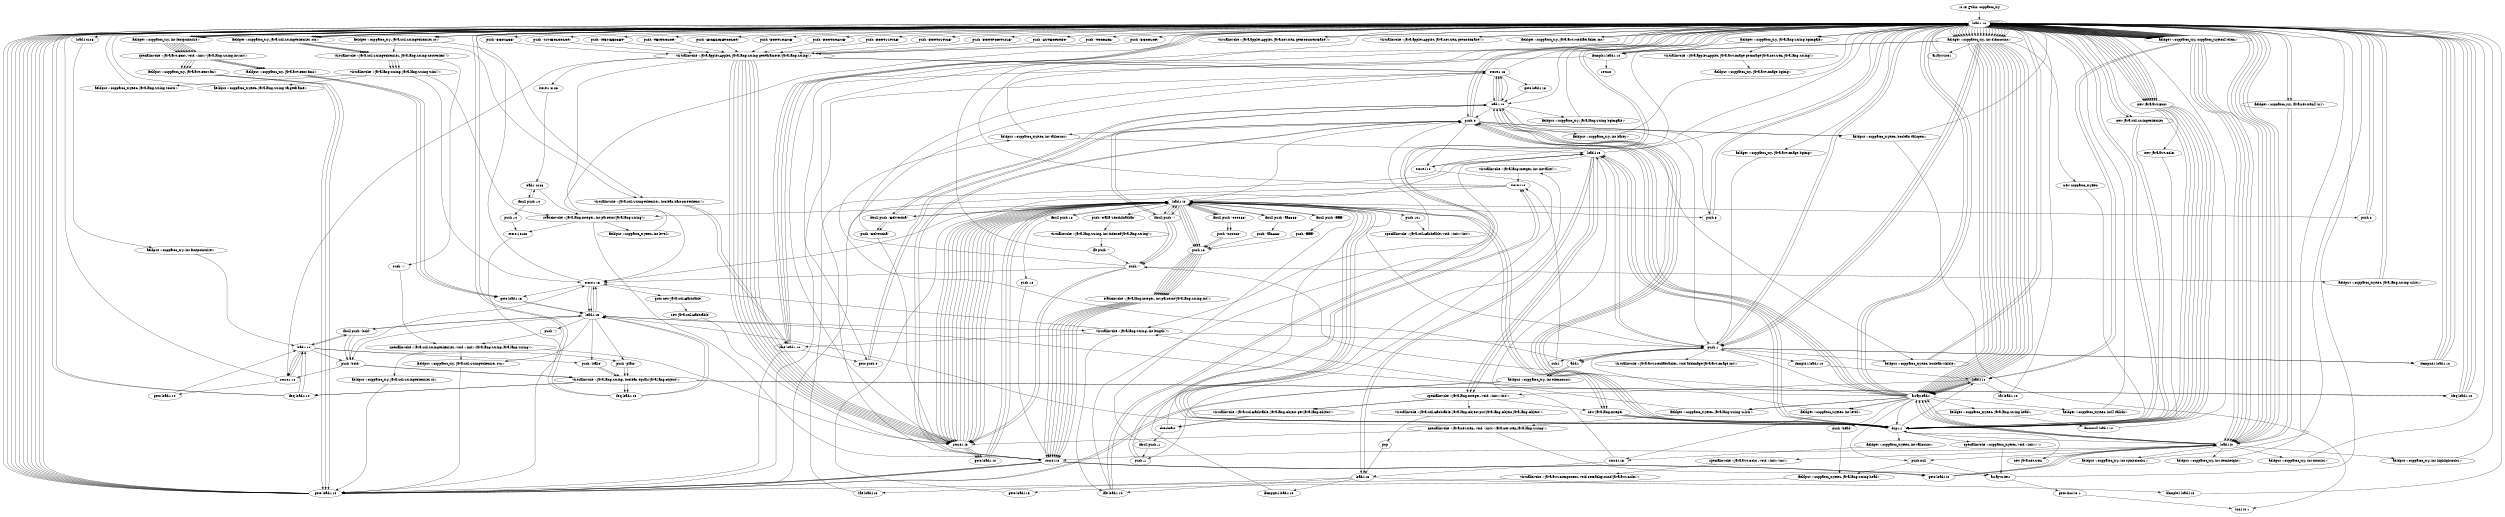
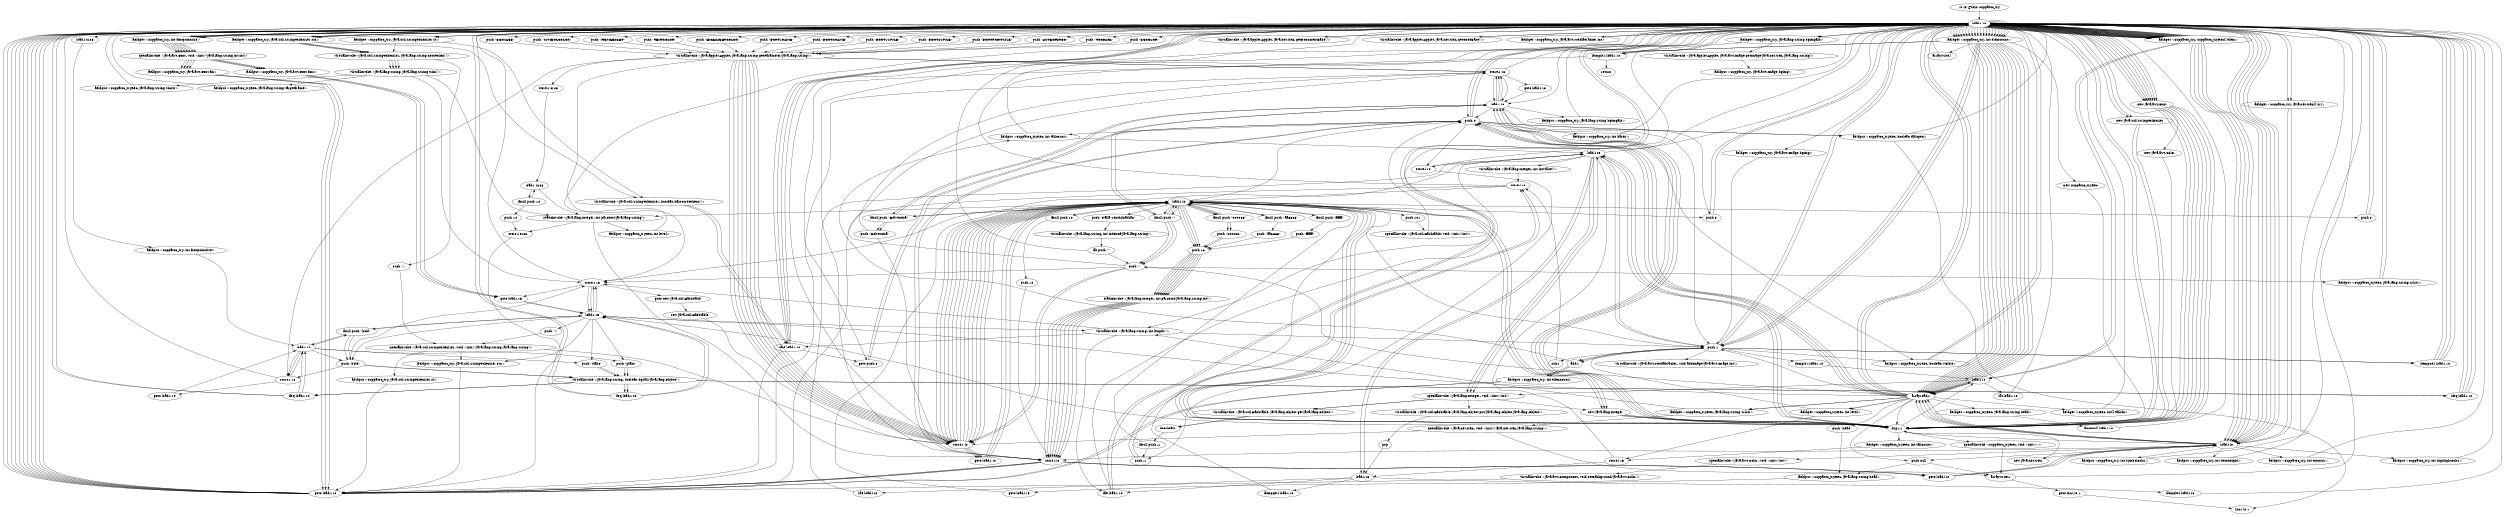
edge "checkcast" -> "virtualinvoke <java.lang.Integer: int intValue()>": now "load.i r5" -> "virtualinvoke <java.lang.Integer: int intValue()>"
